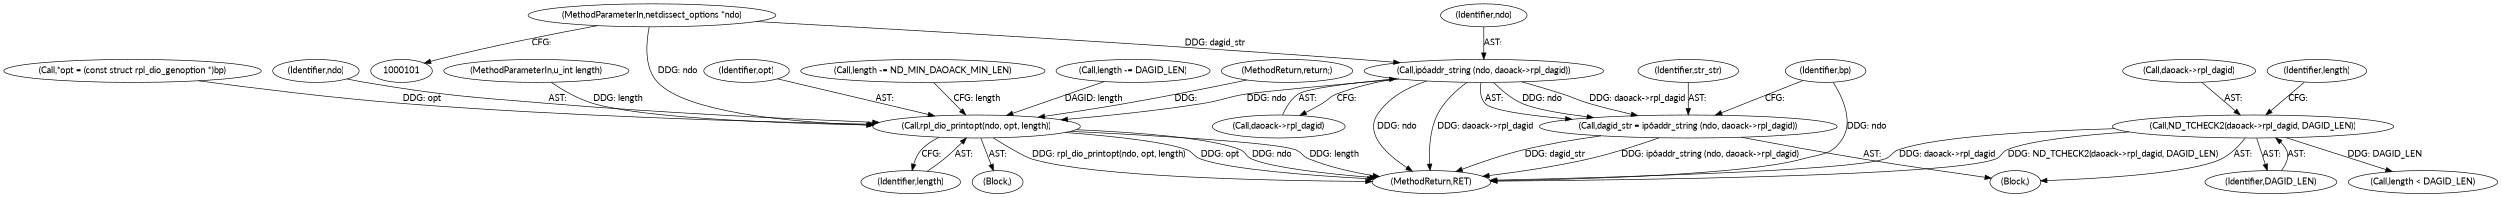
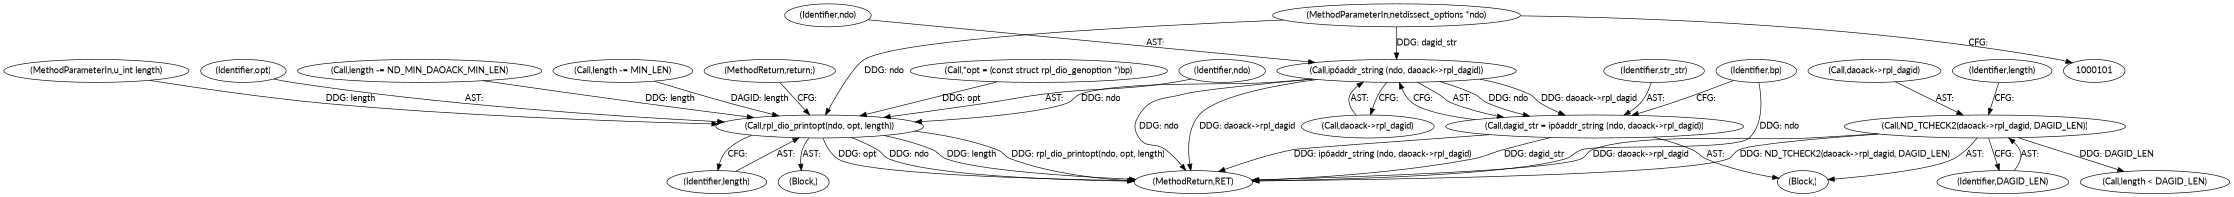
node "(Call,length -= DAGID_LEN)": label "(Call,length -= DAGID_LEN)" -> "(Call,length -= MIN_LEN)"
edge "(Call,length -= ND_MIN_DAOACK_MIN_LEN)" -> "(Call,rpl_dio_printopt(ndo, opt, length))": label "CFG: length" -> "DDG: length"
edge "(MethodReturn,return;)" -> "(Call,rpl_dio_printopt(ndo, opt, length))": label "DDG: " -> "CFG: "
edge "(Call,dagid_str = ip6addr_string (ndo, daoack->rpl_dagid))" -> "(Call,ip6addr_string (ndo, daoack->rpl_dagid))": added, label "CFG:"
edge "(Call,ND_TCHECK2(daoack->rpl_dagid, DAGID_LEN))" -> "(Identifier,DAGID_LEN)": label "AST: " -> "CFG: "
